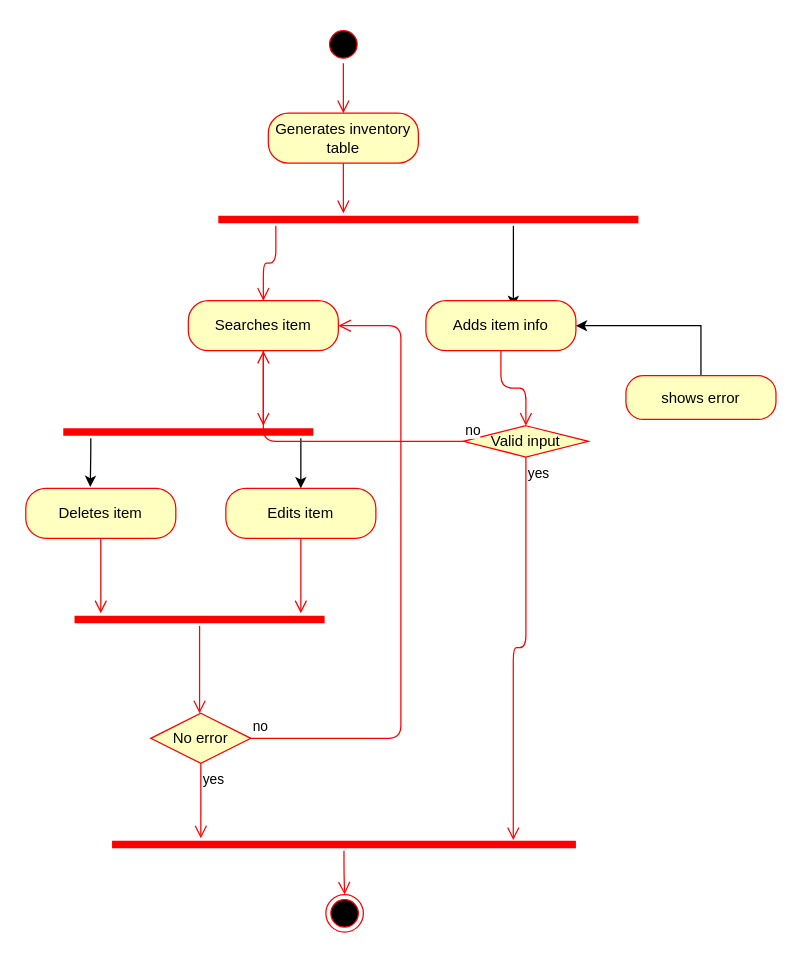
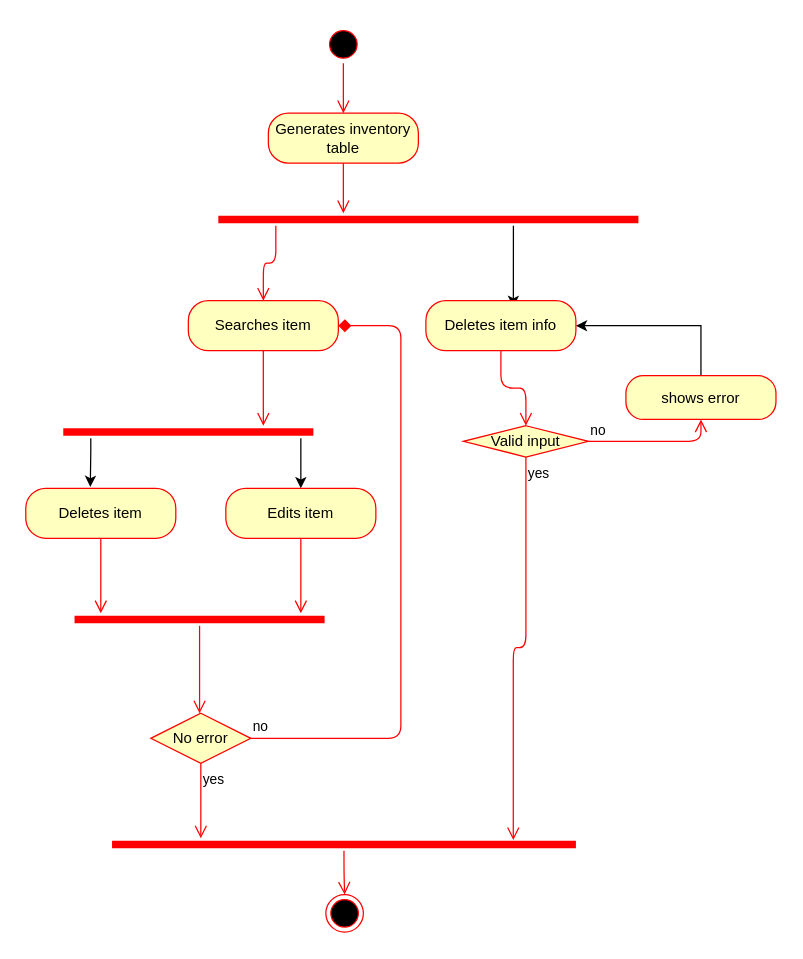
edge "No error" -> "Searches item": arrowhead open -> diamond
node "Adds item info": label "Adds item info" -> "Deletes item info"
edge "Valid input" -> "Searches item": now "Valid input" -> "shows error"
